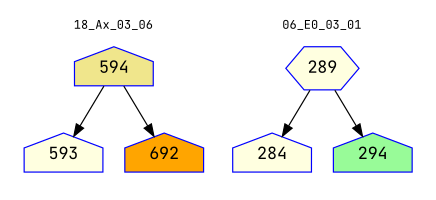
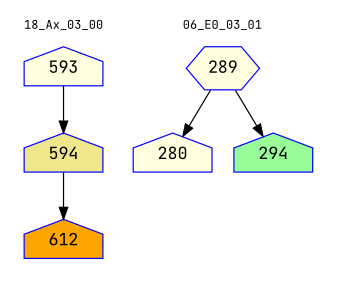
cluster "18_Ax_03_06": label "18_Ax_03_06" -> "18_Ax_03_00"
edge "594" -> "593": reversed
node "692": label "692" -> "612"
node "284": label "284" -> "280"
